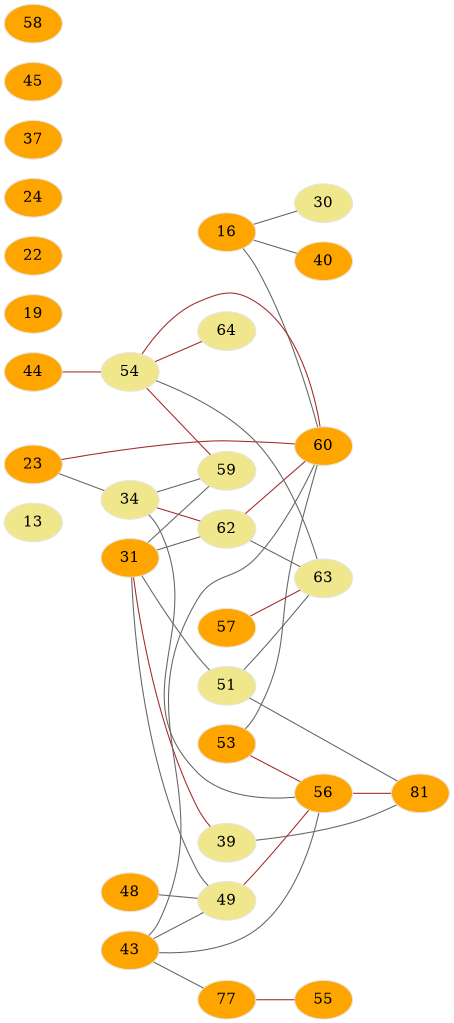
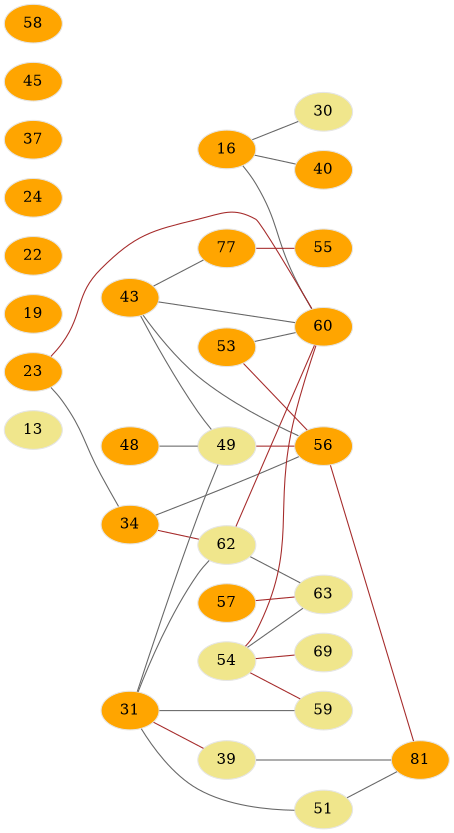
node "64": label "64" -> "69"
node "44": removed
edge "59" -- "34": removed
node "34": fillcolor khaki -> orange
edge "63" -- "51": removed
